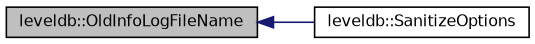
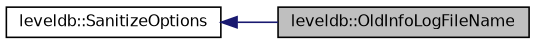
edge "leveldb::SanitizeOptions" -> "leveldb::OldInfoLogFileName": reversed
